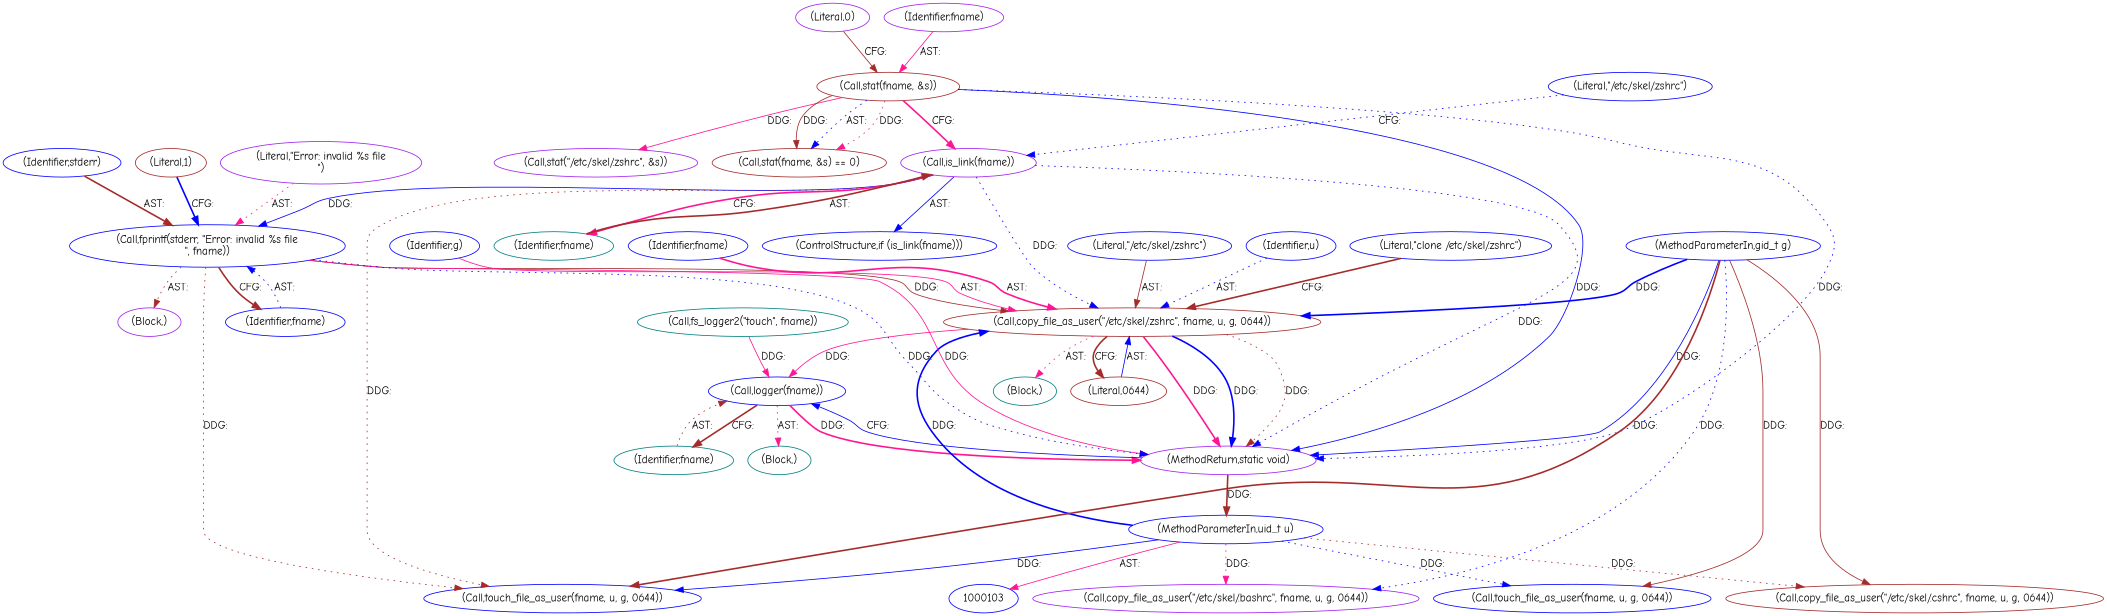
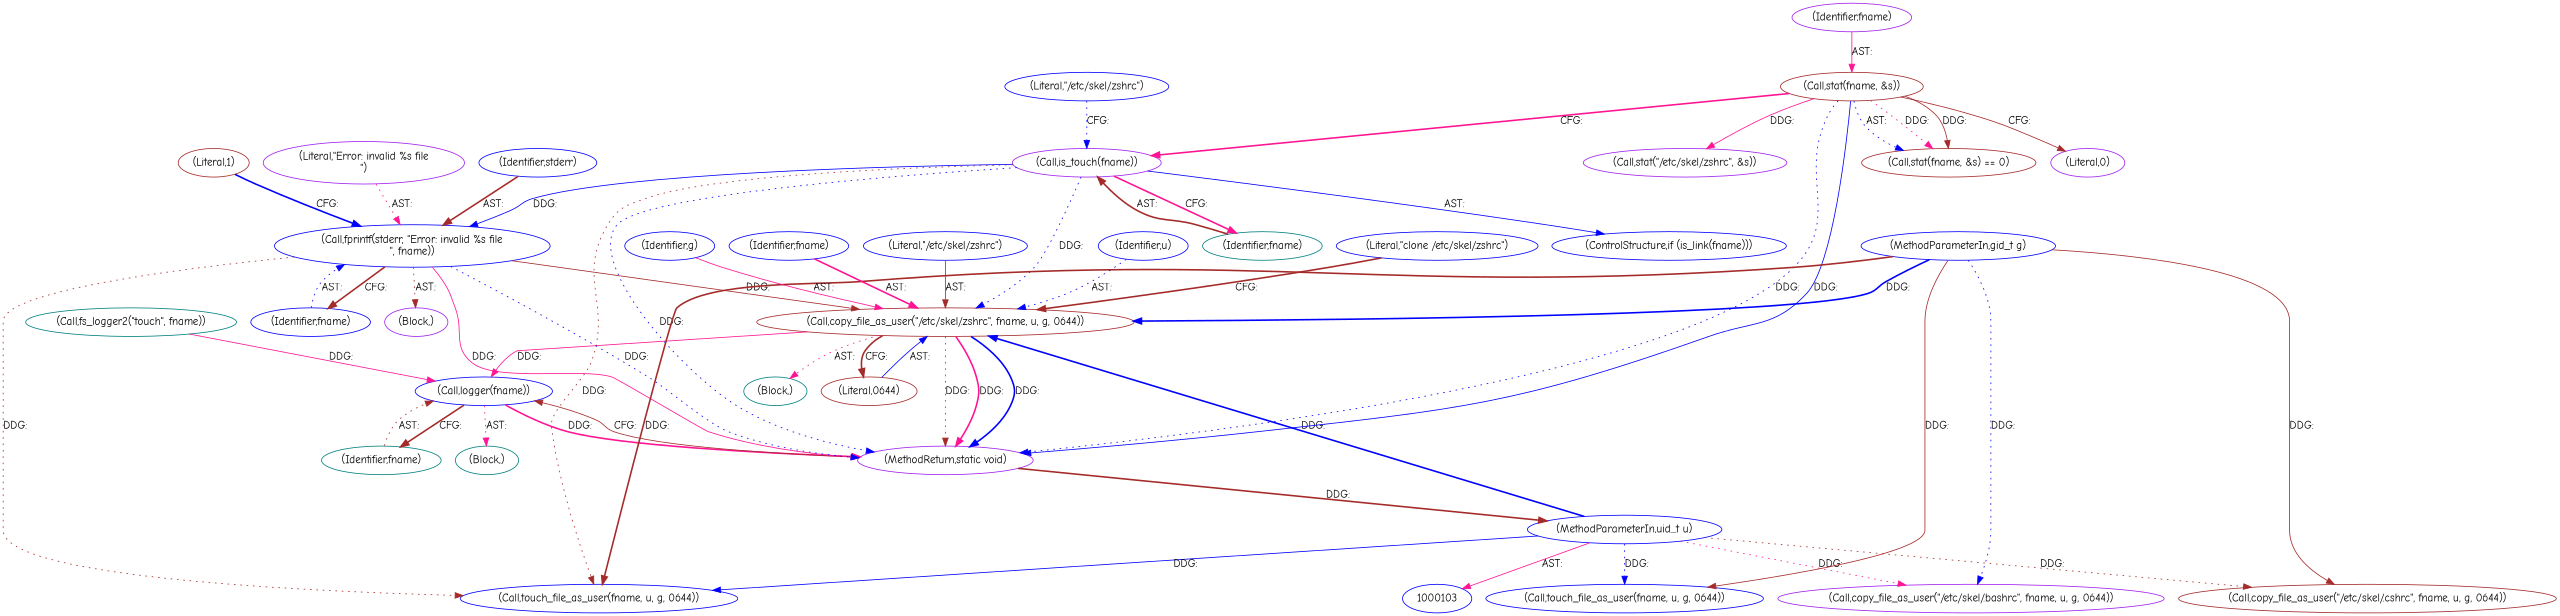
edge "(Literal,0)" -> "(Call,stat(fname, &s))": reversed
node "(Call,is_link(fname))": label "(Call,is_link(fname))" -> "(Call,is_touch(fname))"
edge "(MethodParameterIn,gid_t g)" -> "(MethodReturn,static void)": removed, label "DDG:"
edge "(MethodReturn,static void)" -> "(Call,logger(fname))": color blue -> brown
